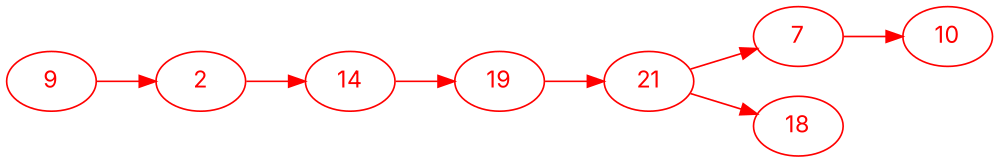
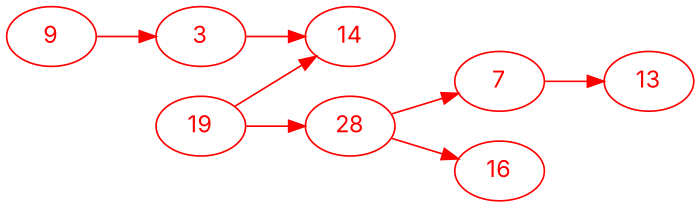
node "10": label "10" -> "13"
node "2": label "2" -> "3"
edge "14" -> "19": reversed
node "21": label "21" -> "28"
node "18": label "18" -> "16"
